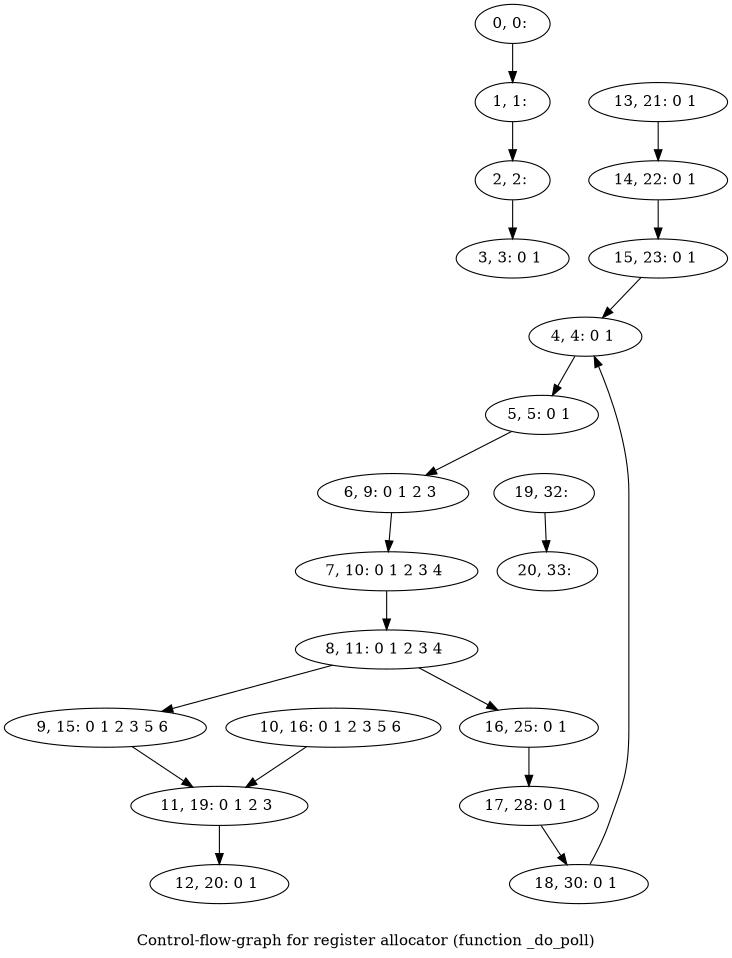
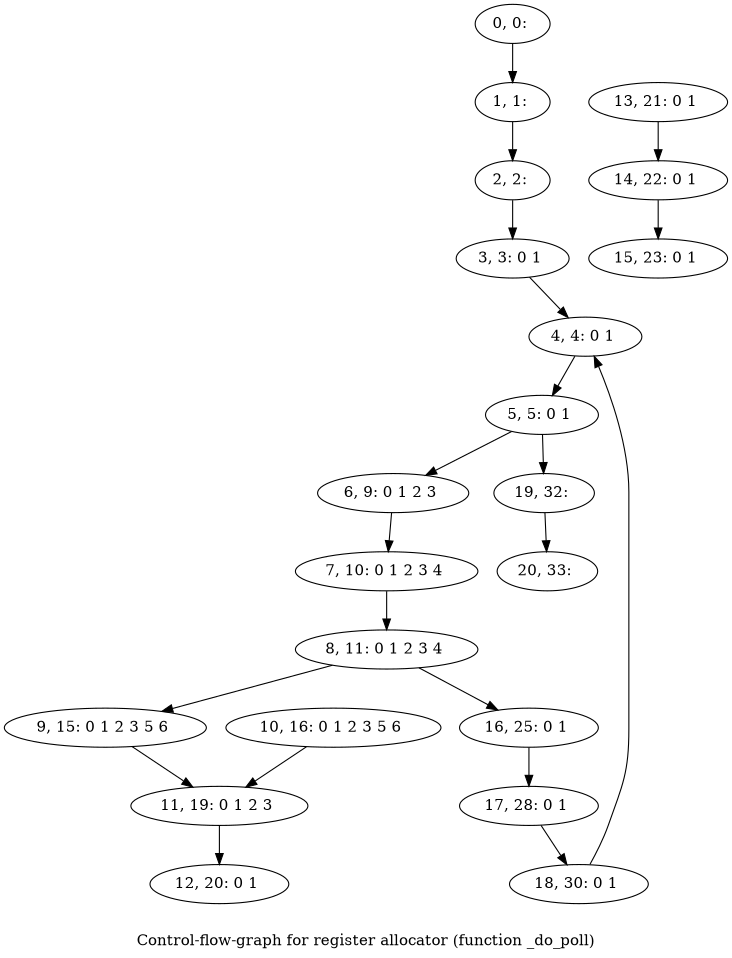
edge "15, 23: 0 1" -> "4, 4: 0 1": now "3, 3: 0 1" -> "4, 4: 0 1"
edge "5, 5: 0 1" -> "19, 32:": added
